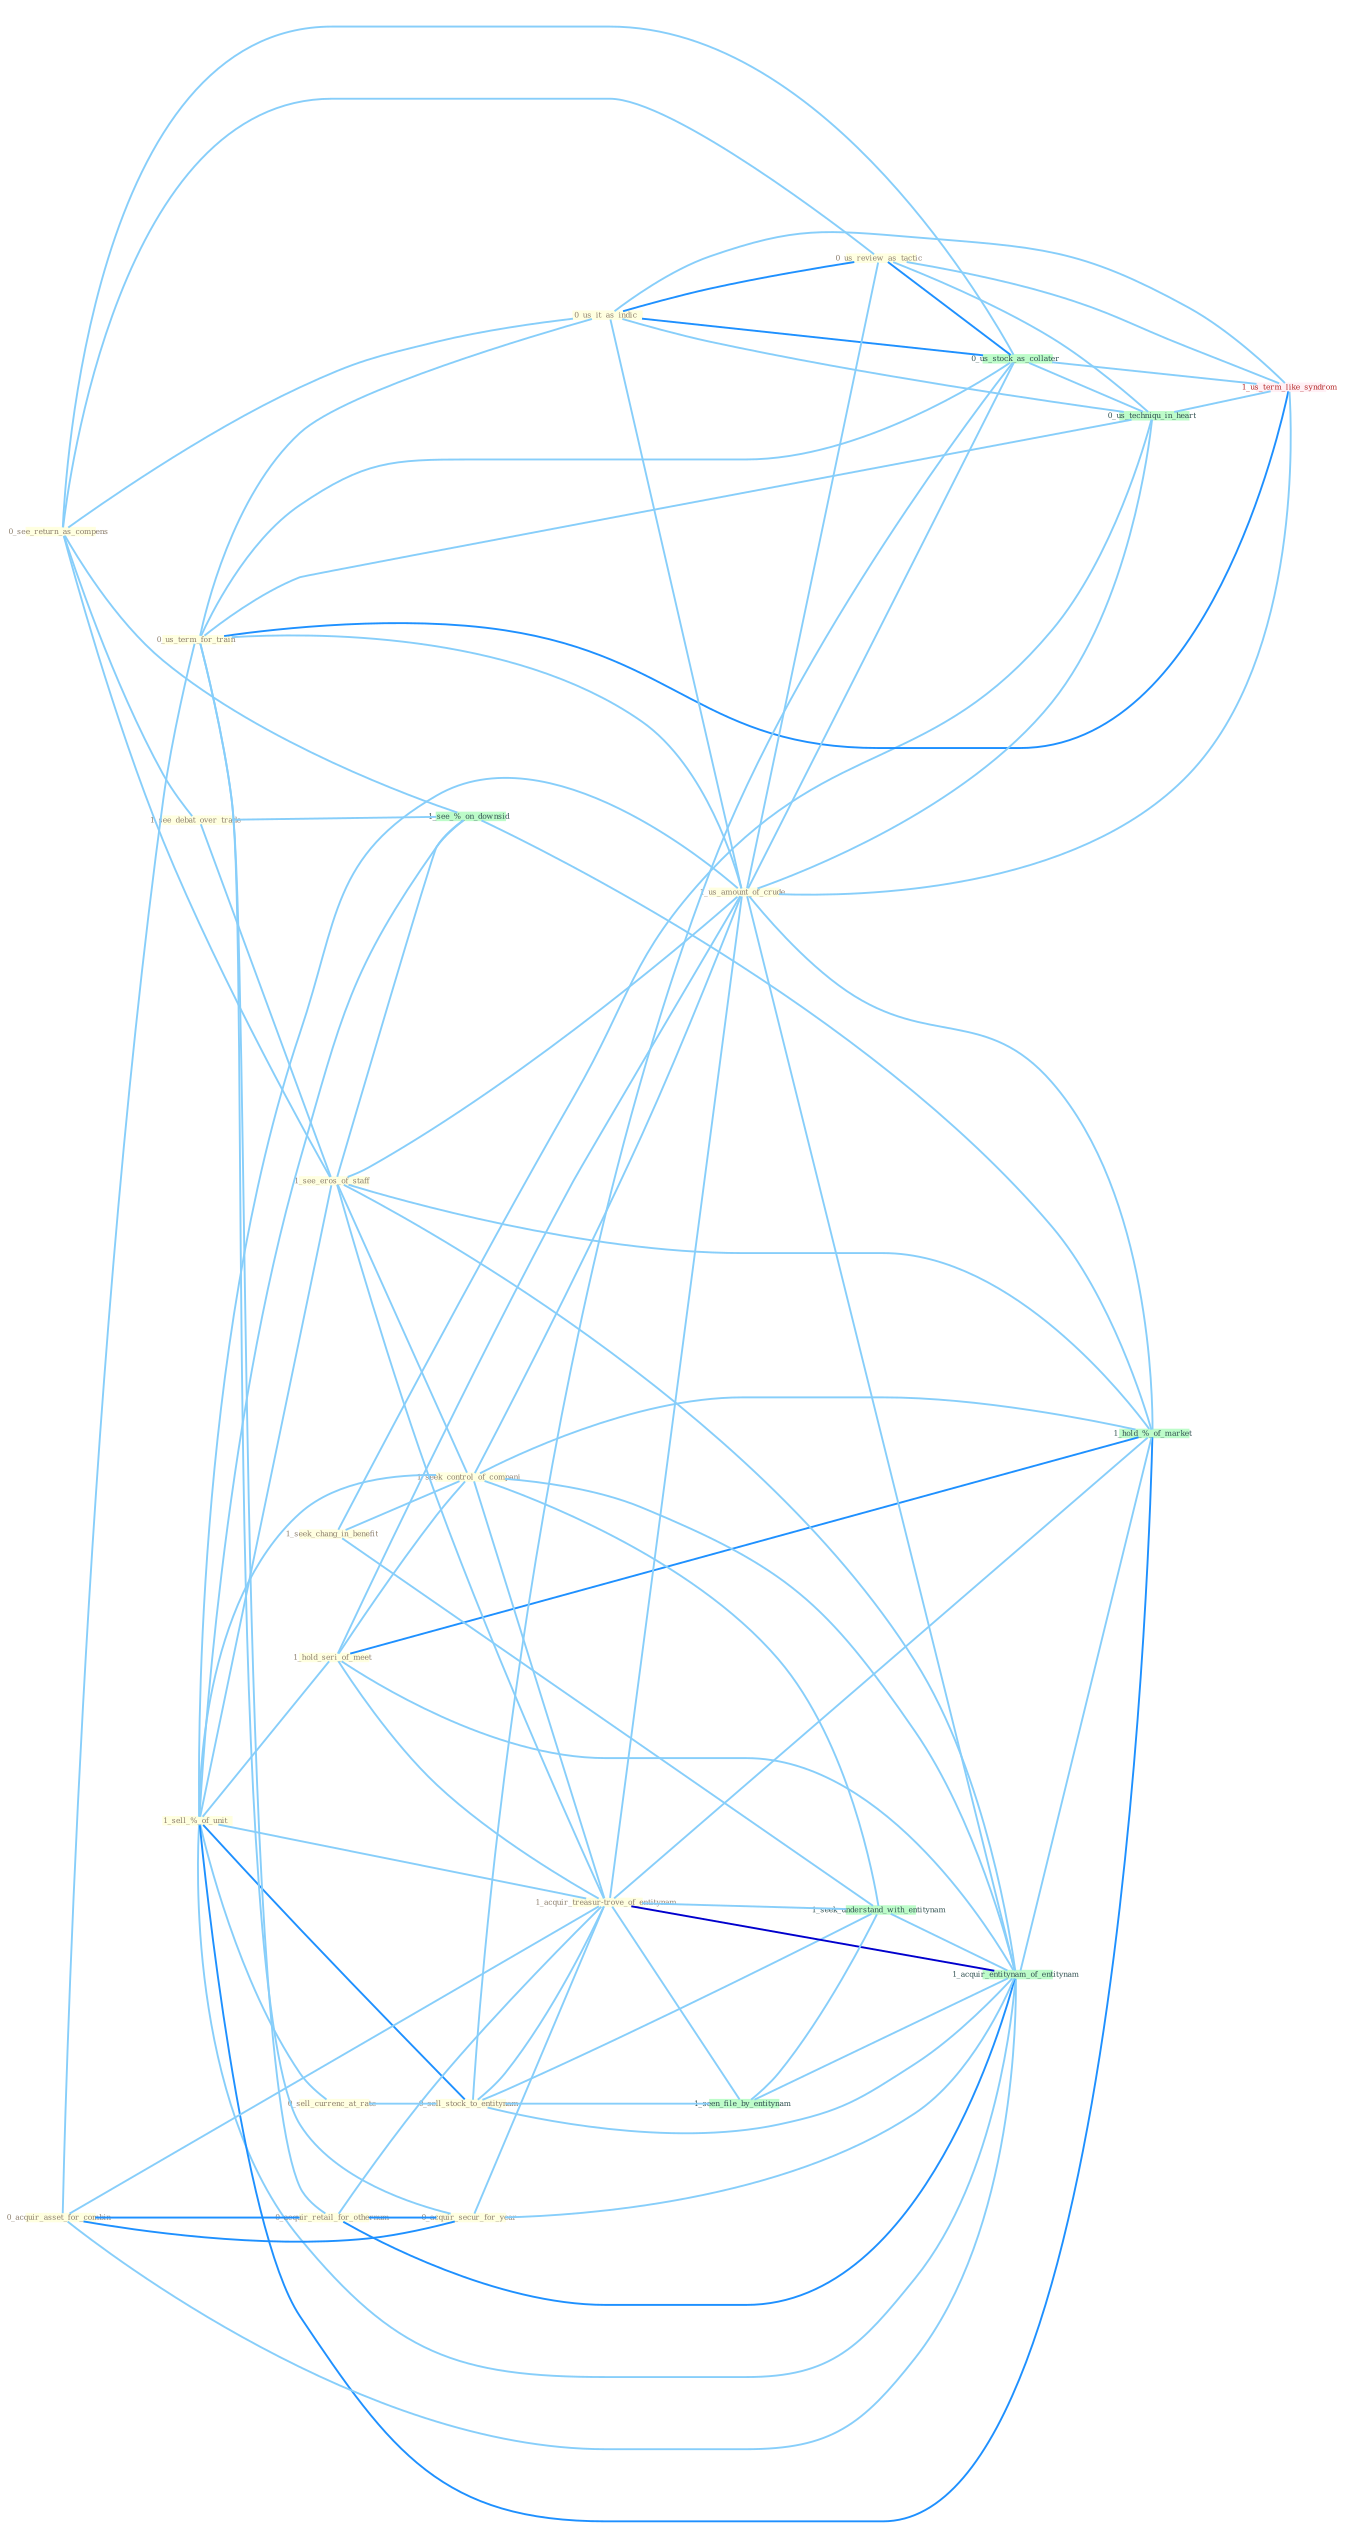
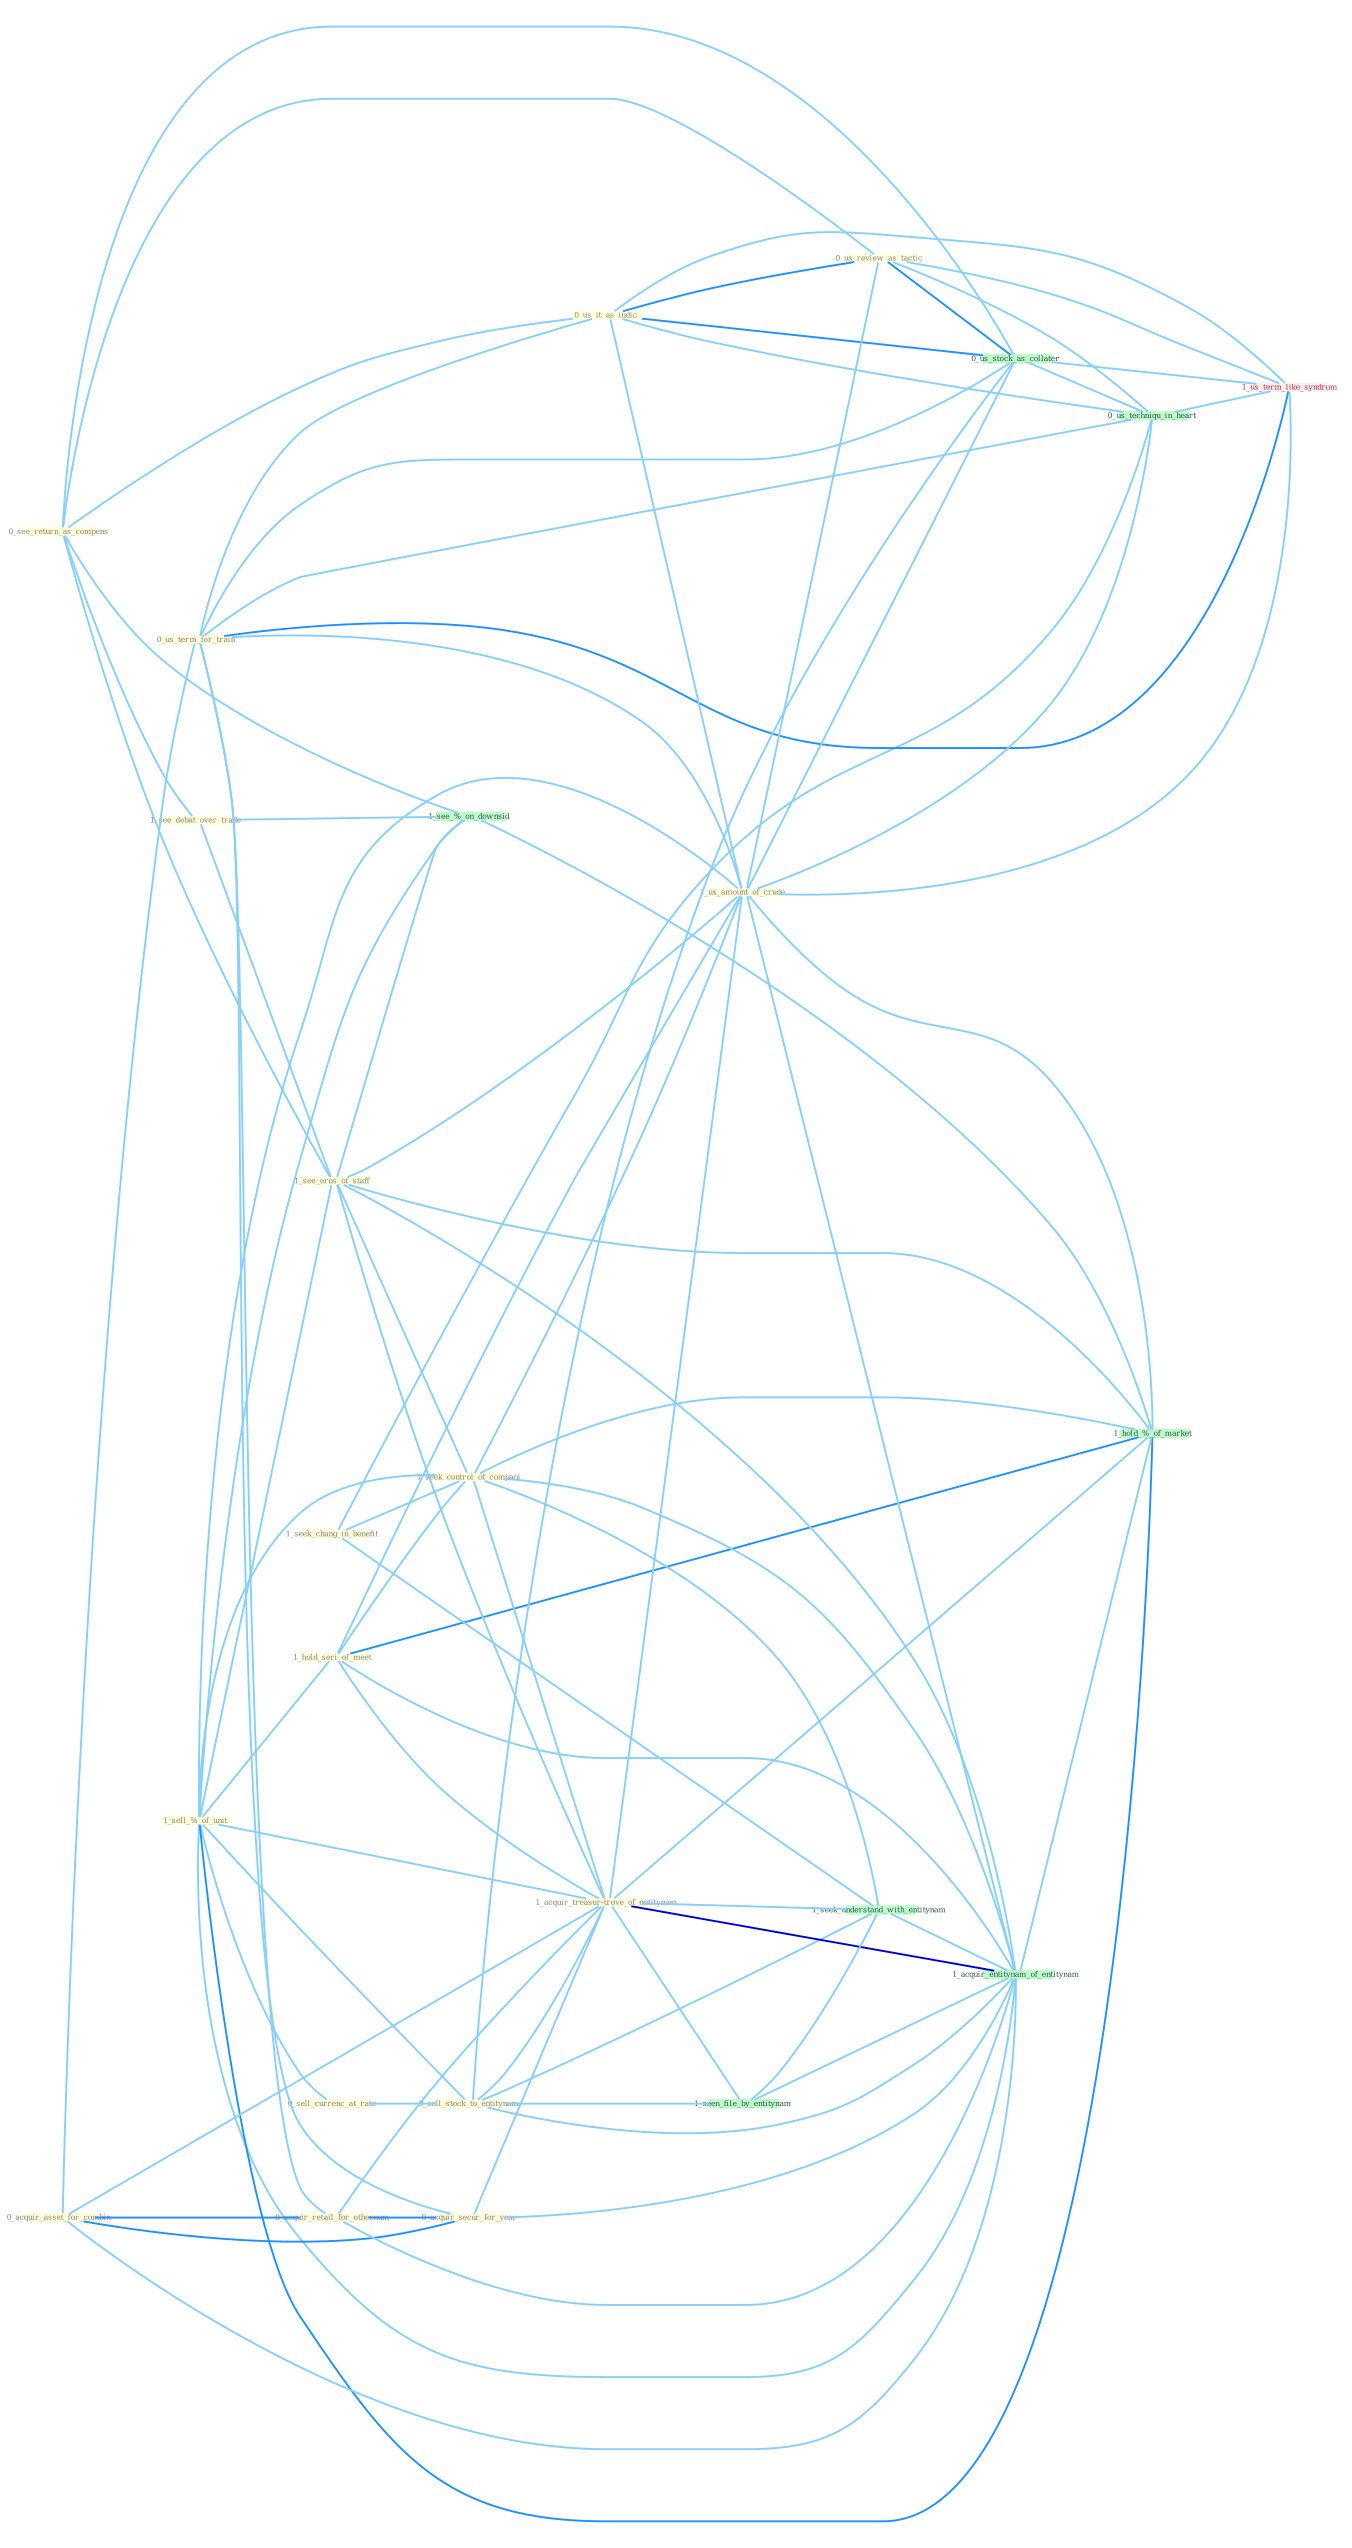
edge "1_sell_%_of_unit" -- "0_sell_stock_to_entitynam": color #1e90ff -> #87cefa
edge "1_acquir_entitynam_of_entitynam" -- "0_acquir_retail_for_othernum": color #1e90ff -> #87cefa
